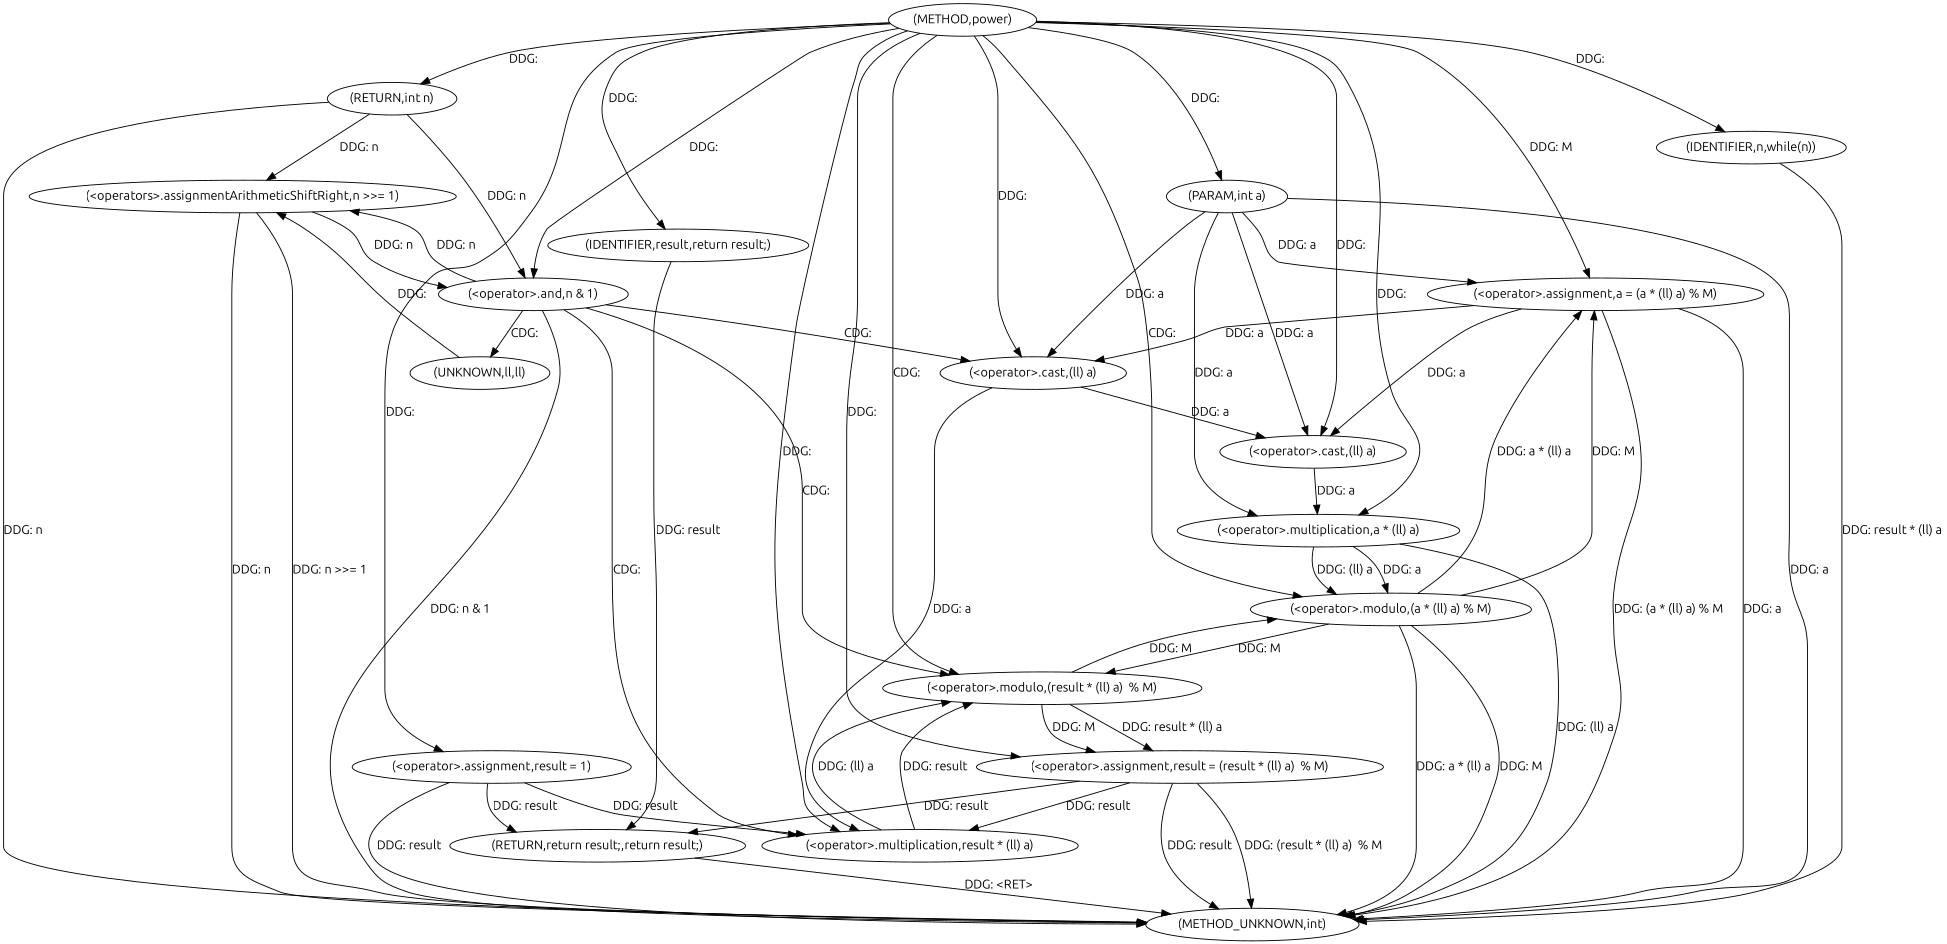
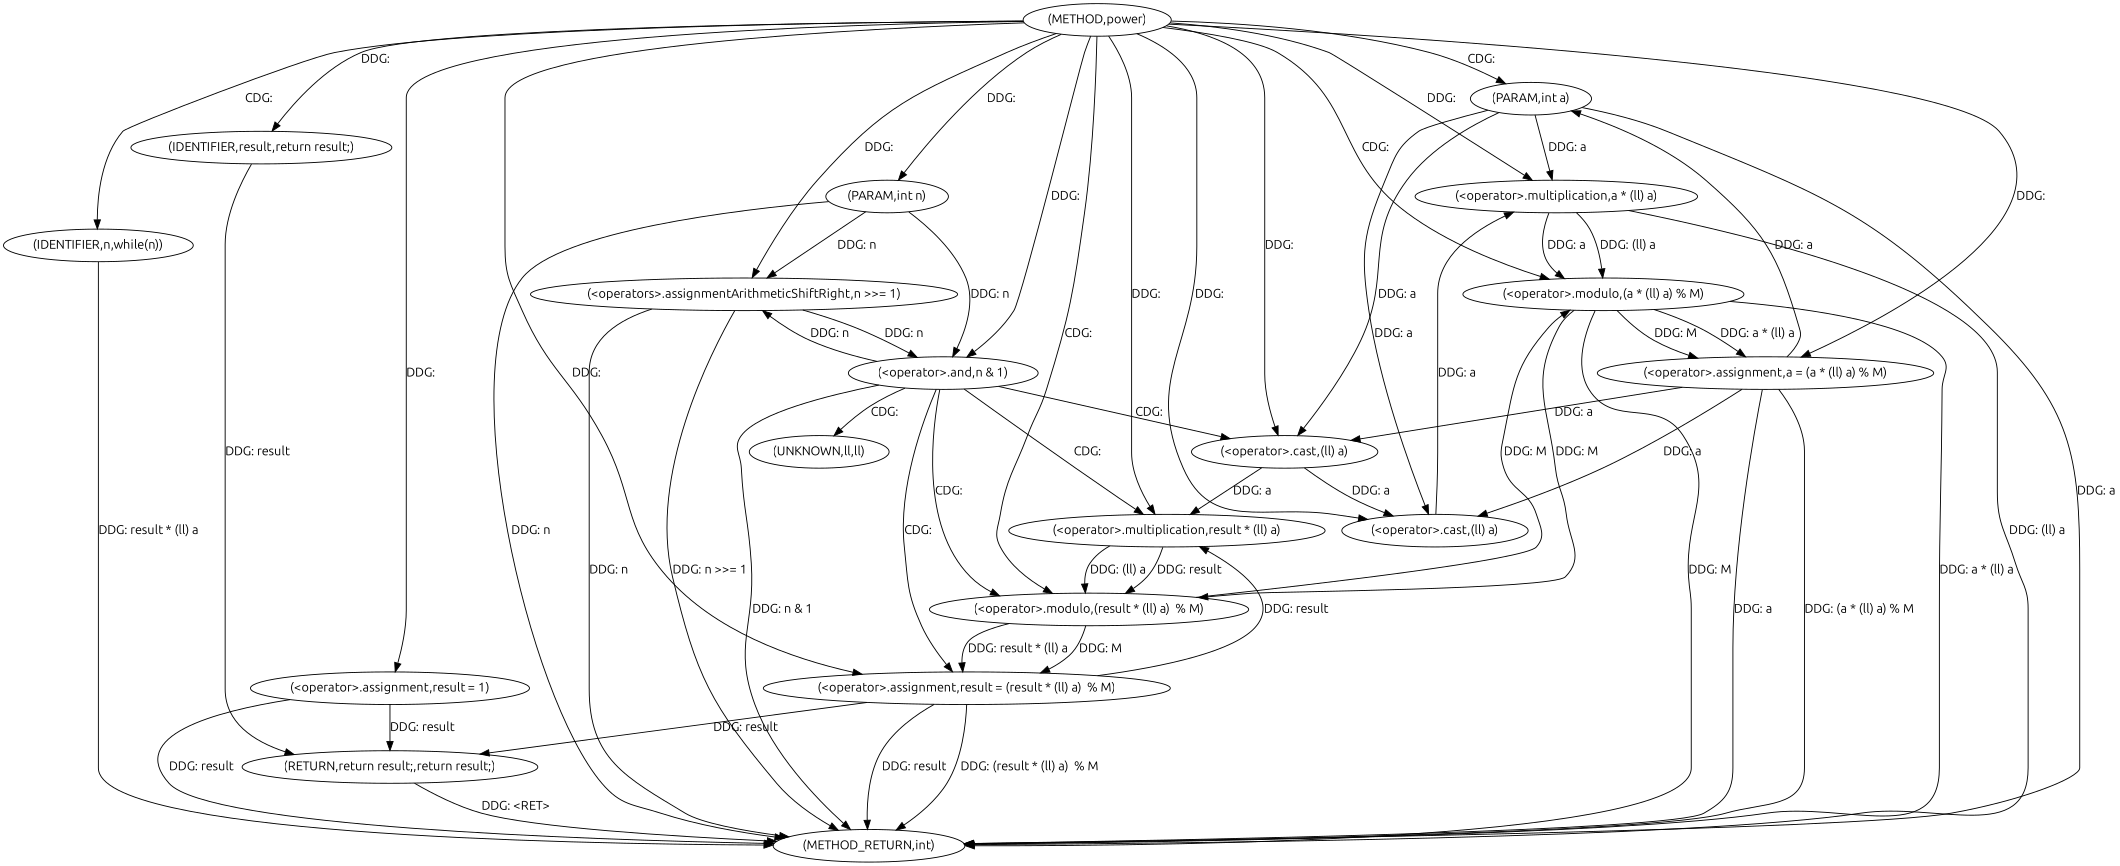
edge "(METHOD,power)" -> "(IDENTIFIER,n,while(n))": label "DDG: " -> "CDG: "
node "(RETURN,int n)": label "(RETURN,int n)" -> "(PARAM,int n)"
edge "(METHOD,power)" -> "(PARAM,int a)": label "DDG: " -> "CDG: "
edge "(METHOD,power)" -> "(<operator>.assignment,a = (a * (ll) a) % M)": label "DDG: M" -> "DDG: "
edge "(PARAM,int a)" -> "(<operator>.assignment,a = (a * (ll) a) % M)": reversed
edge "(UNKNOWN,ll,ll)" -> "(<operators>.assignmentArithmeticShiftRight,n >>= 1)": now "(METHOD,power)" -> "(<operators>.assignmentArithmeticShiftRight,n >>= 1)"
edge "(<operator>.and,n & 1)" -> "(<operator>.assignment,result = (result * (ll) a)  % M)": added, label "CDG:"
edge "(<operator>.assignment,result = 1)" -> "(<operator>.multiplication,result * (ll) a)": removed, label "DDG: result"
node "(METHOD_UNKNOWN,int)": label "(METHOD_UNKNOWN,int)" -> "(METHOD_RETURN,int)"
